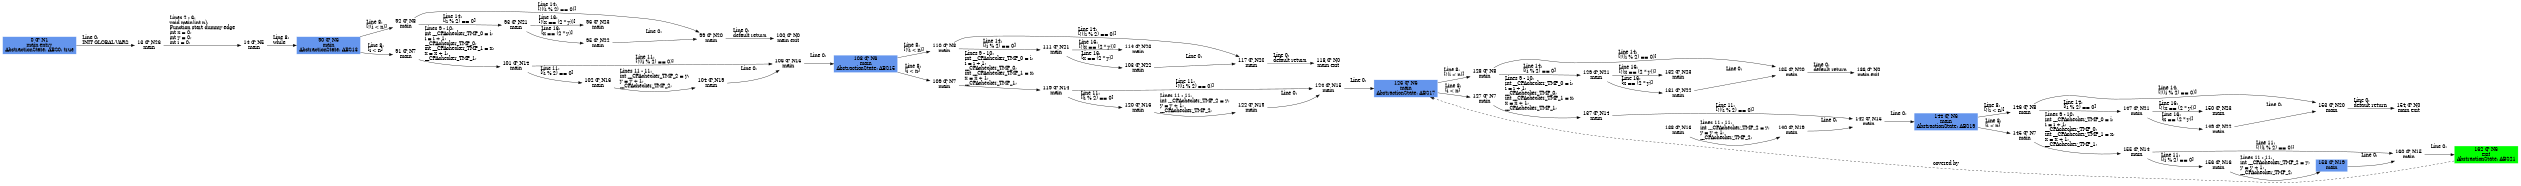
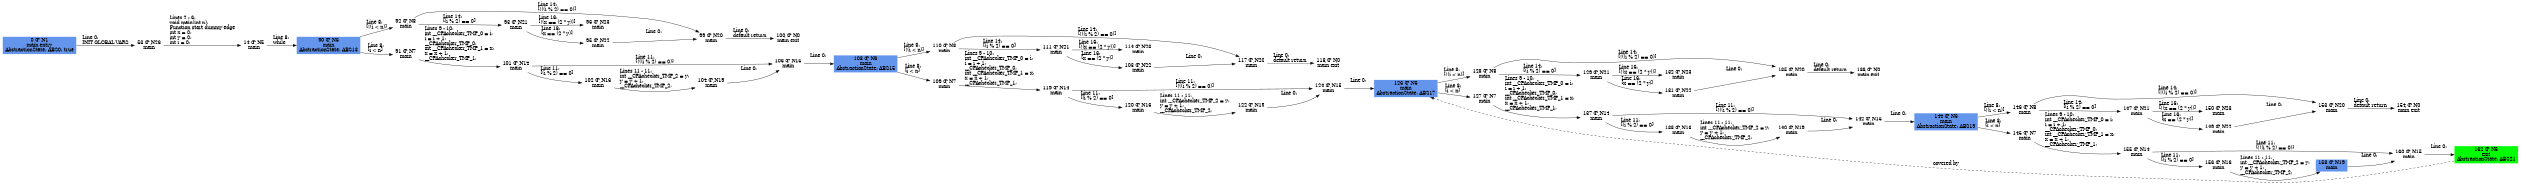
node "13 @ N26 main": label "13 @ N26 main" -> "53 @ N26 main"
edge "137 @ N14 main" -> "138 @ N16 main": added, label "Line 11: [(i % 2) == 0]"
